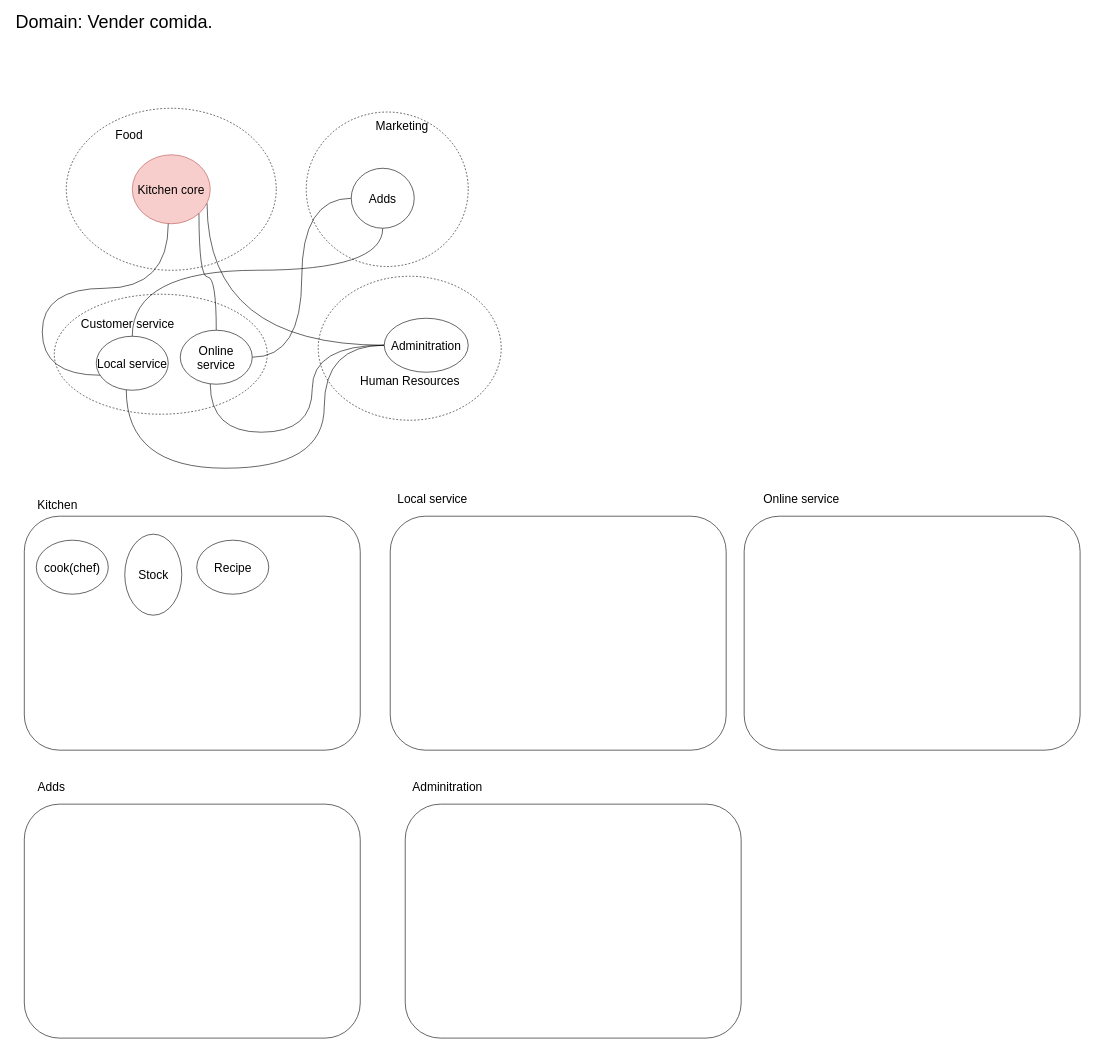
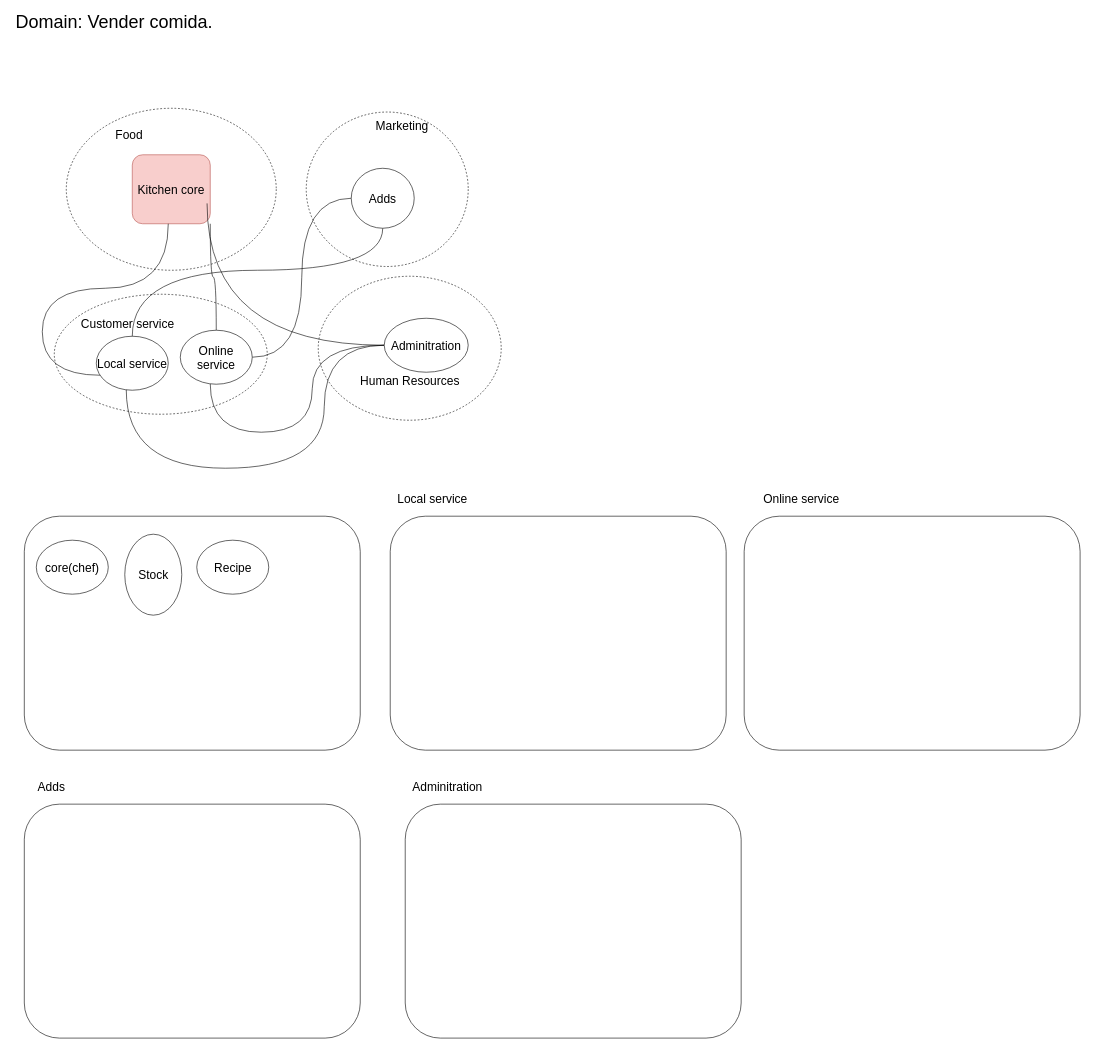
node "Kitchen core": shape ellipse -> rounded rectangle
node "Kitchen": removed
node "cook(chef)": label "cook(chef)" -> "core(chef)"
